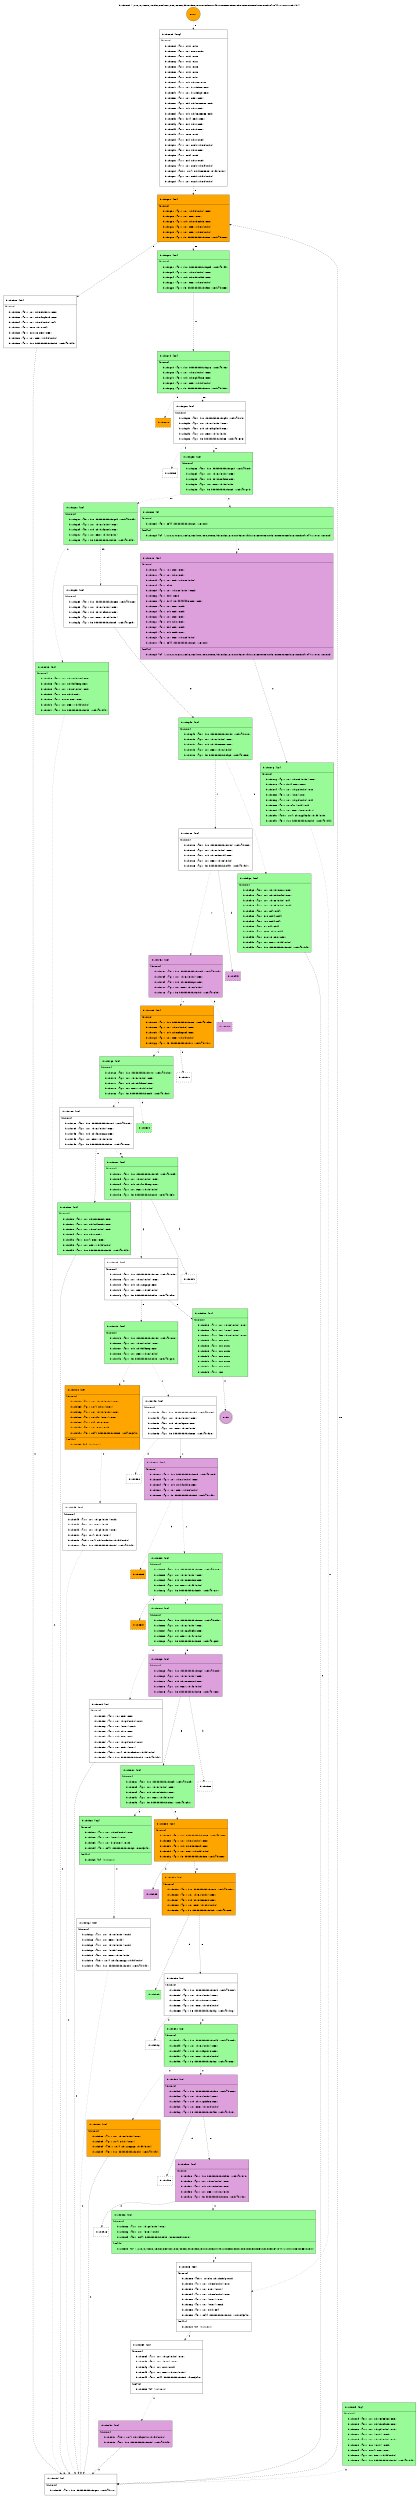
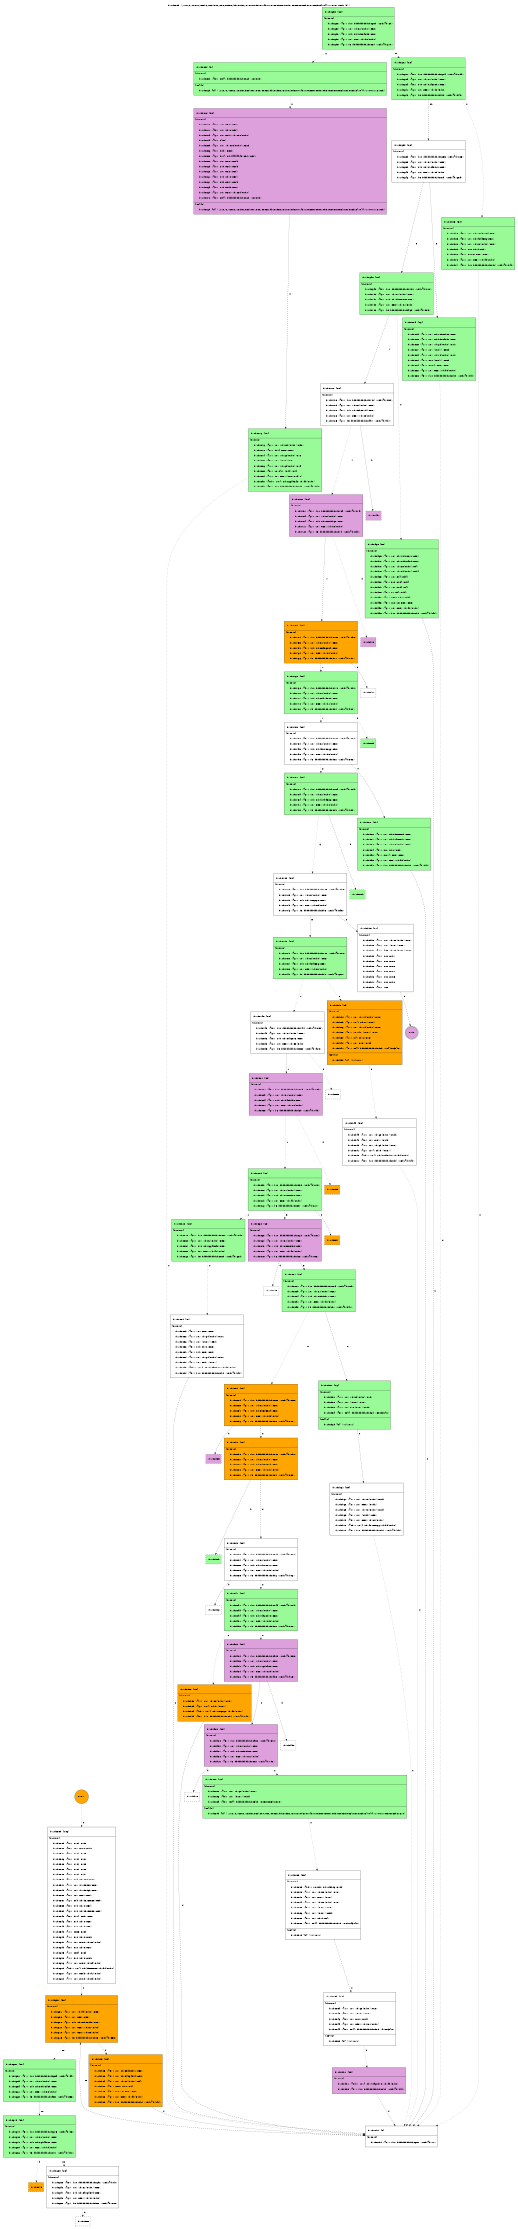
edge "0x4016e0 [28]" -> "0x401c19 [36]": added, label "2"
node "0x401b15 [30]": fillcolor white -> orange
edge "0x40168c [28]" -> "0x4016a8 [28]": removed, label "12"
node "0x40211b": fillcolor white -> palegreen
node "0x4020be [24]": fillcolor palegreen -> white
edge "0x401c76 [42]" -> "0x401cce [33]": now "0x401c76 [42]" -> "0x4021bd [5]"
edge "0x40184c [28]" -> "0x401868 [28]": now "0x401830 [28]" -> "0x401868 [28]"
